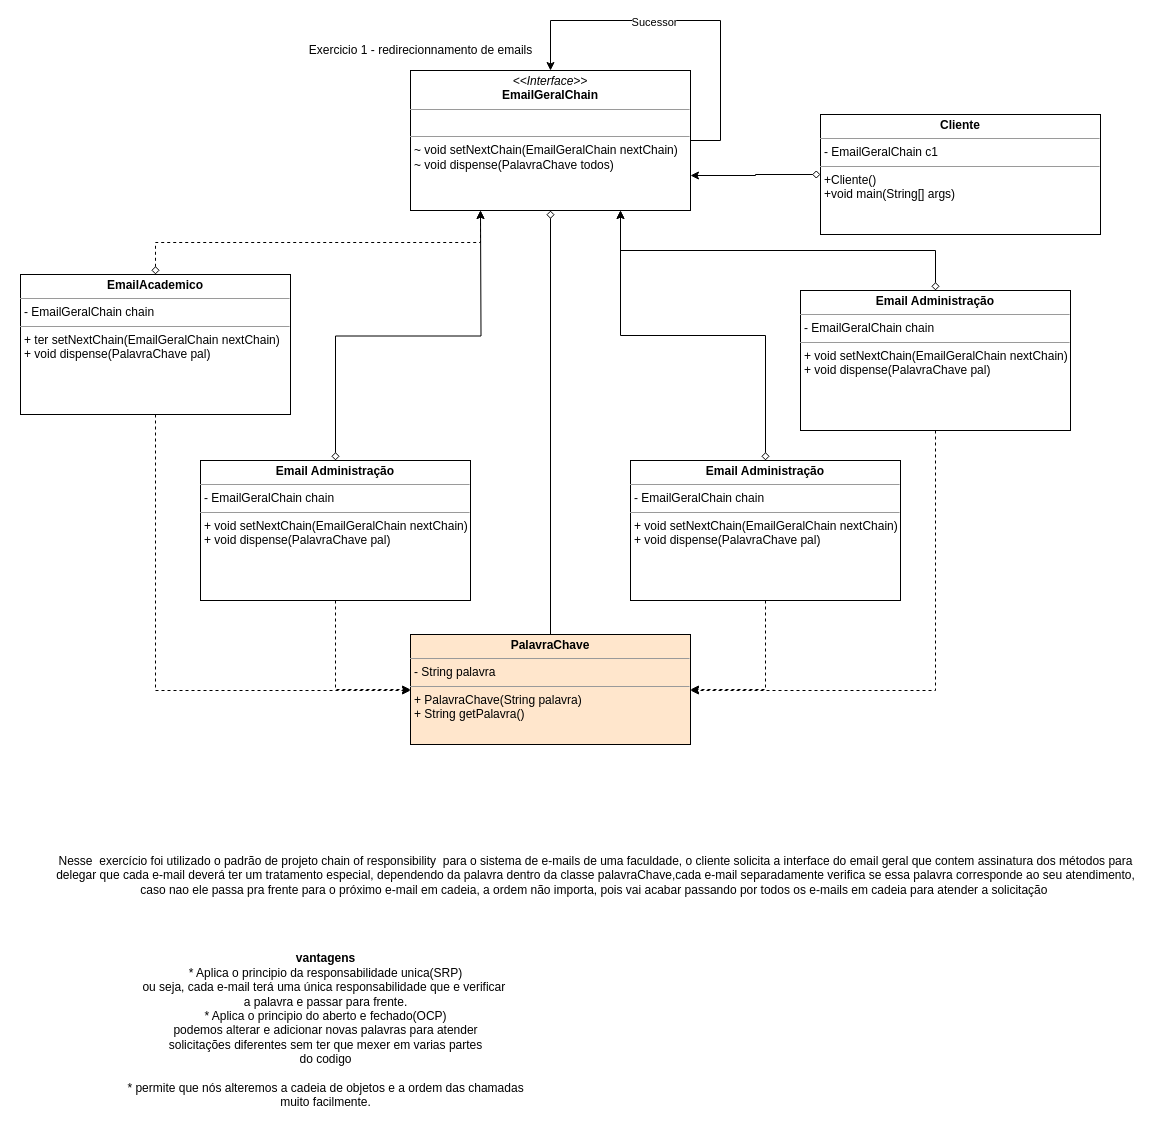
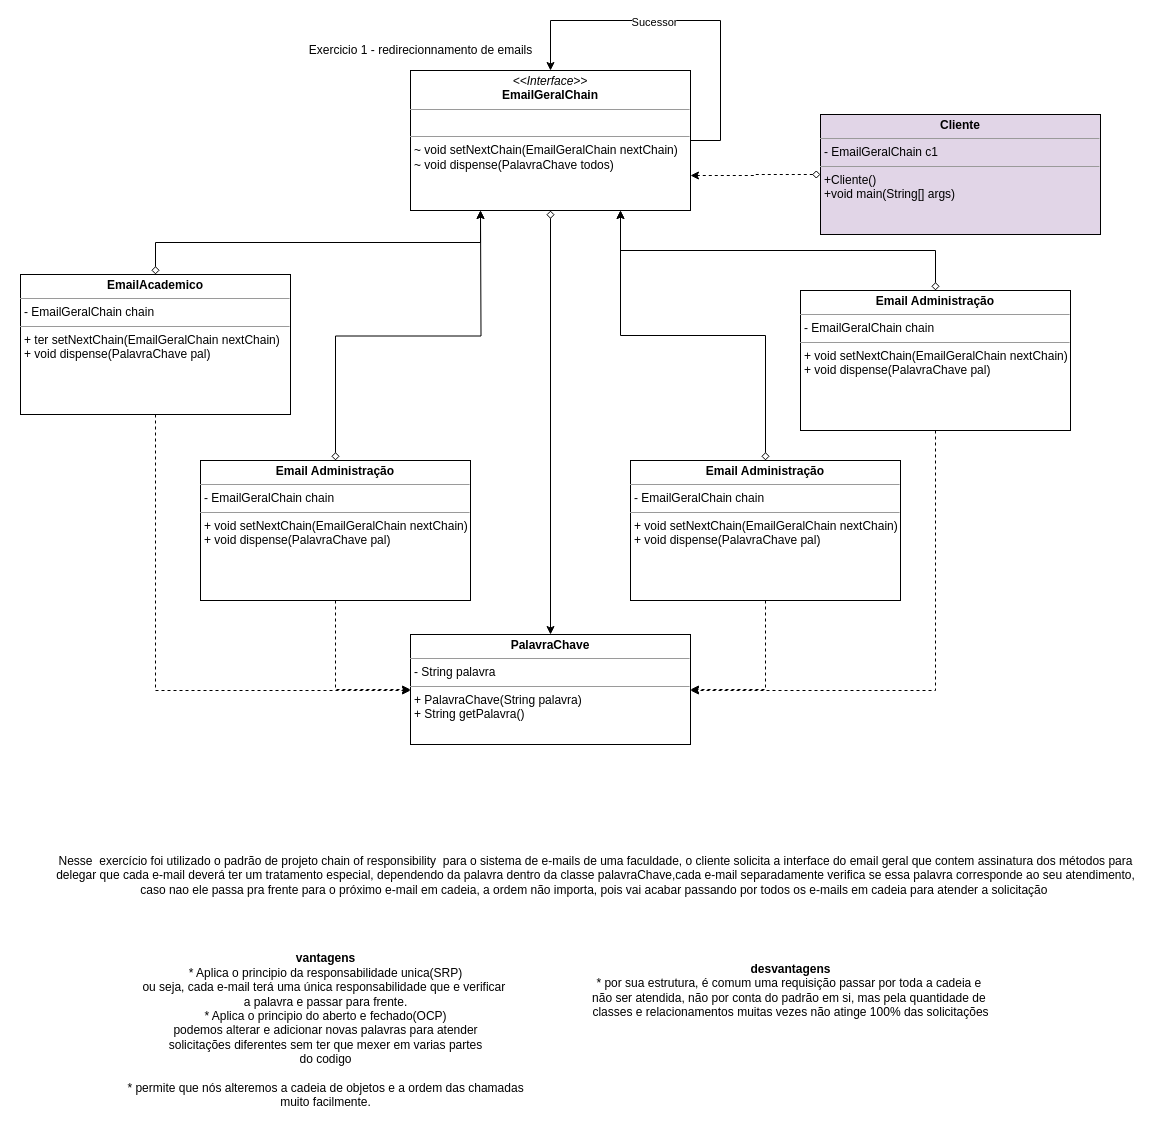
node "Cliente - EmailGeralChain c1 +Cliente() +void main(String[] args)": fillcolor #ffffff -> #e1d5e7
edge "<<Interface>> EmailGeralChain ~ void setNextChain(EmailGeralChain nextChain) ~ void dispense(PalavraChave todos)" -- "Cliente - EmailGeralChain c1 +Cliente() +void main(String[] args)": style solid -> dashed
edge "<<Interface>> EmailGeralChain ~ void setNextChain(EmailGeralChain nextChain) ~ void dispense(PalavraChave todos)" -- "EmailAcademico - EmailGeralChain chain + ter setNextChain(EmailGeralChain nextChain) + void dispense(PalavraChave pal)": style dashed -> solid
edge "PalavraChave - String palavra + PalavraChave(String palavra) + String getPalavra()" -> "<<Interface>> EmailGeralChain ~ void setNextChain(EmailGeralChain nextChain) ~ void dispense(PalavraChave todos)": arrowhead none -> classic
node "PalavraChave - String palavra + PalavraChave(String palavra) + String getPalavra()": fillcolor #ffe6cc -> #ffffff
node "desvantagens * por sua estrutura, é comum uma requisição passar por toda a cadeia e não ser atendida, não por conta do padrão em si, mas pela quantidade de classes e relacionamentos muitas vezes não atinge 100% das solicitações": added
